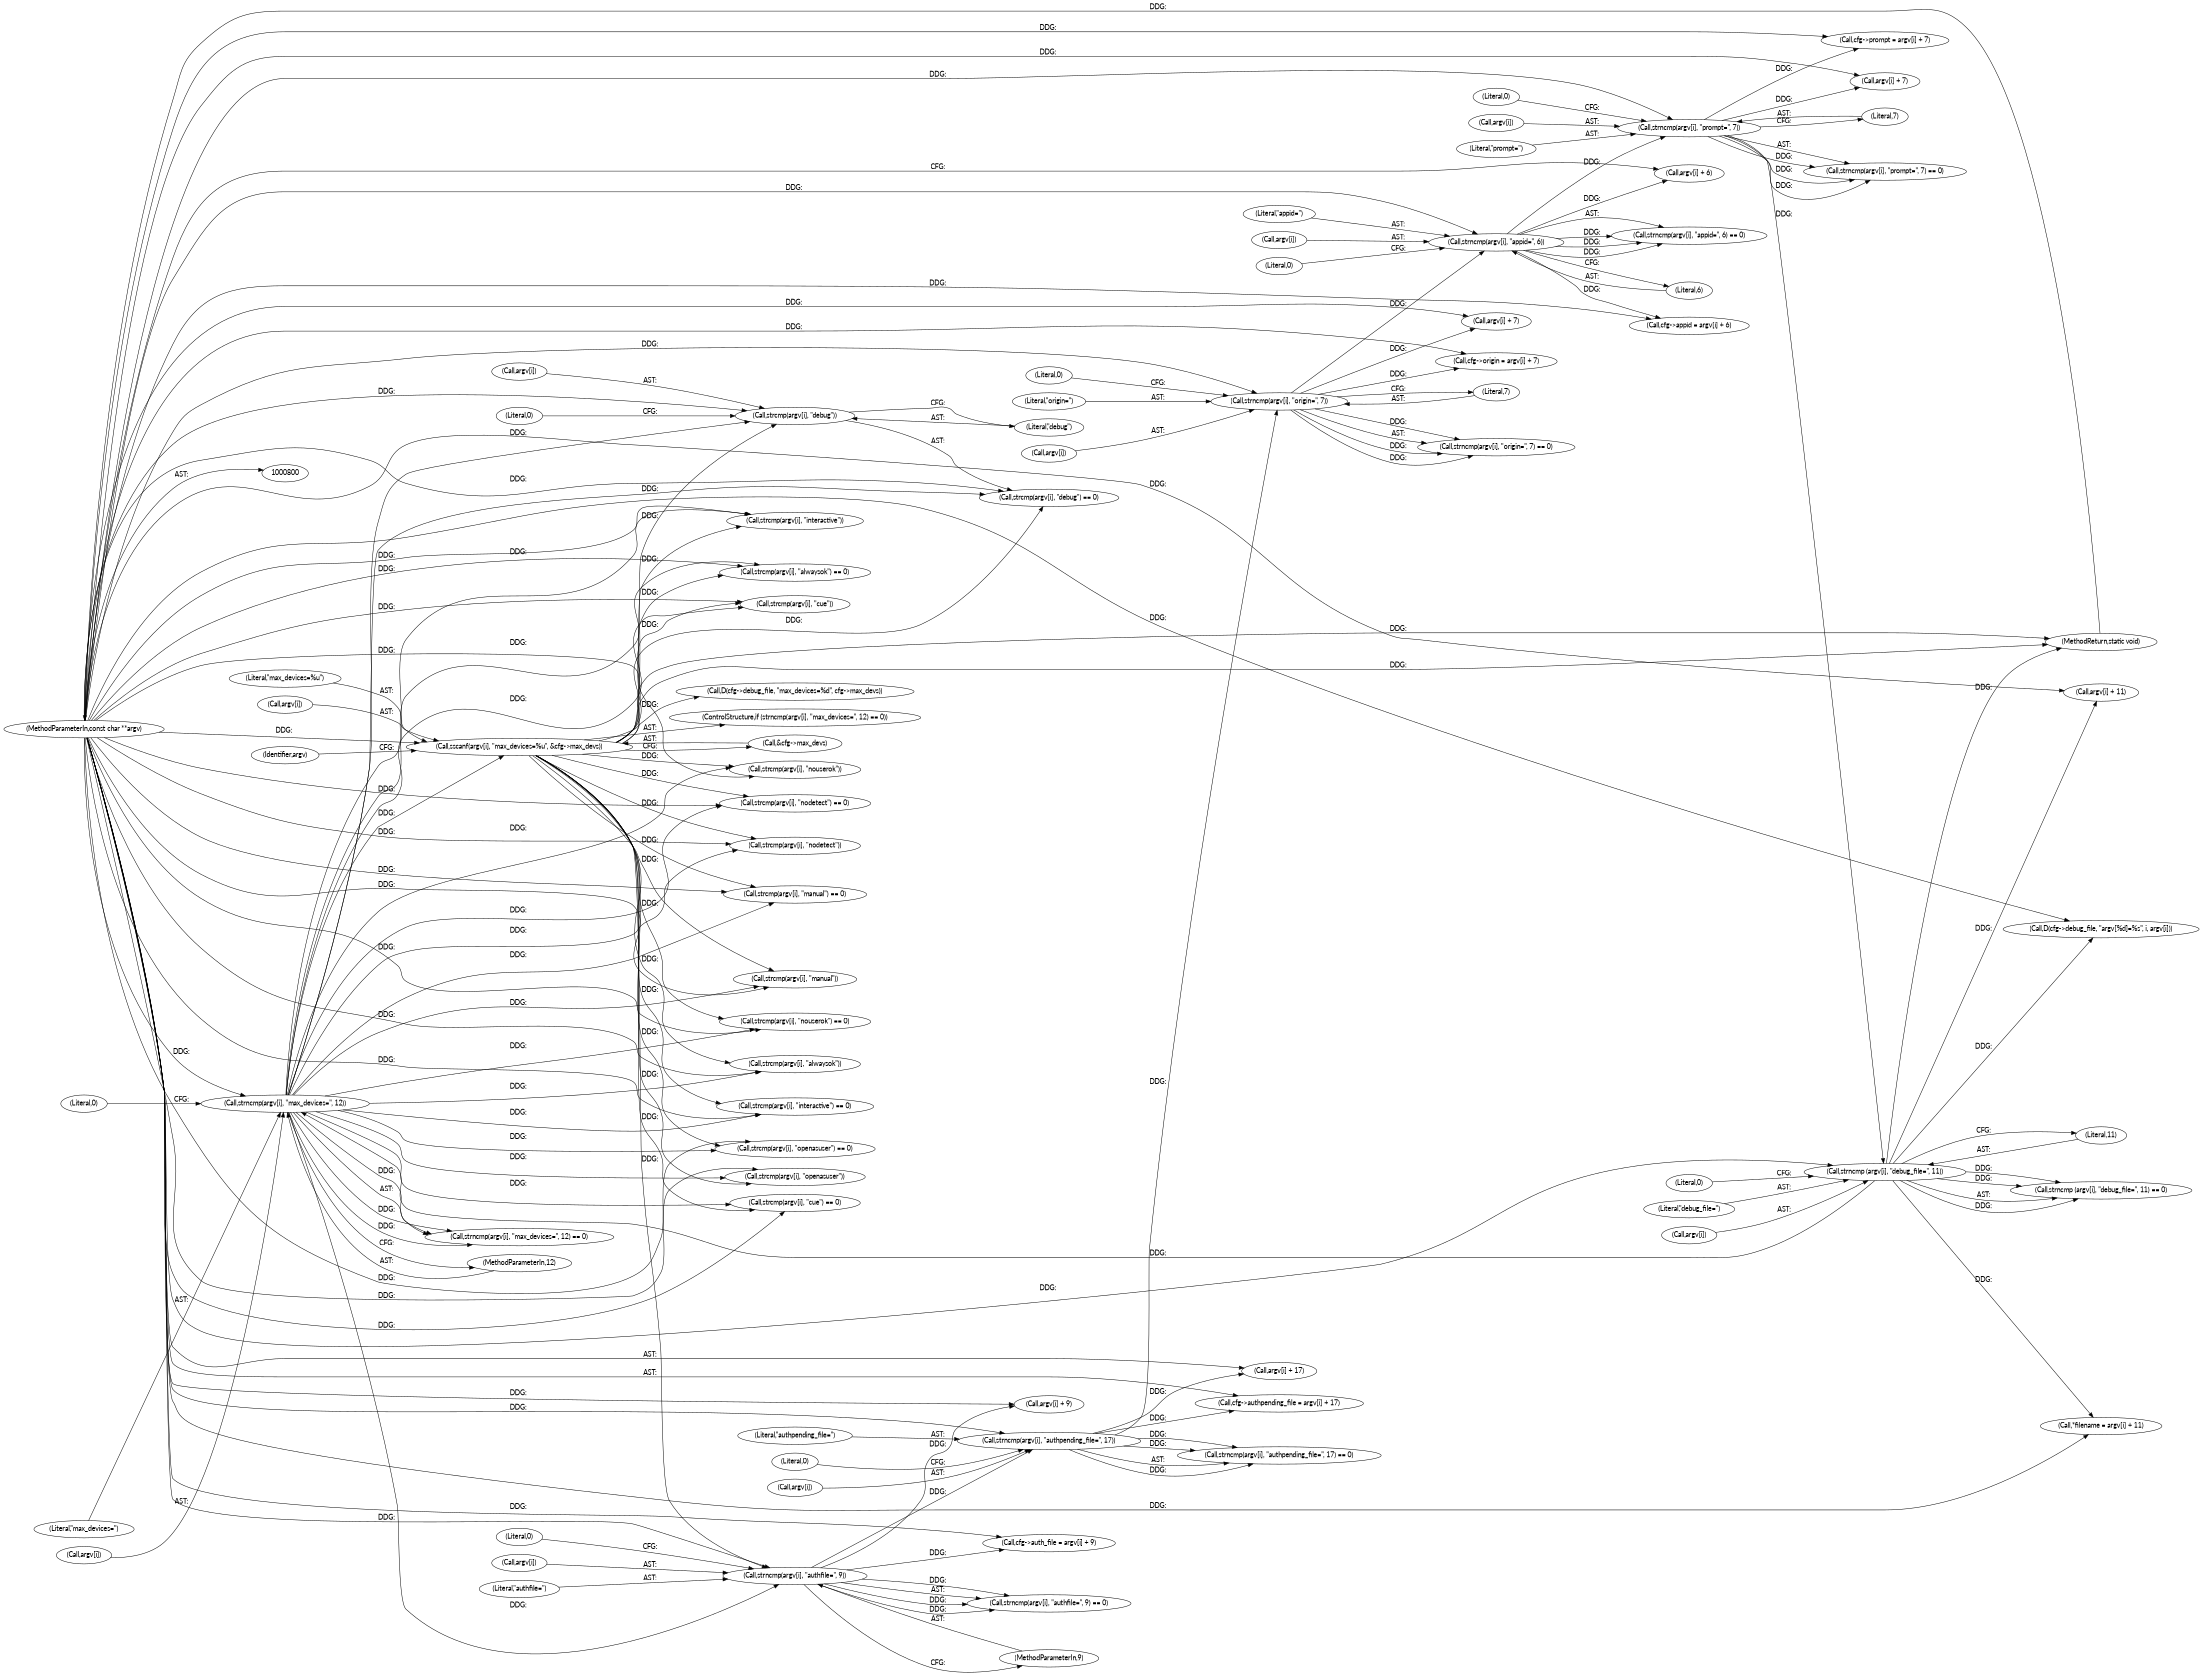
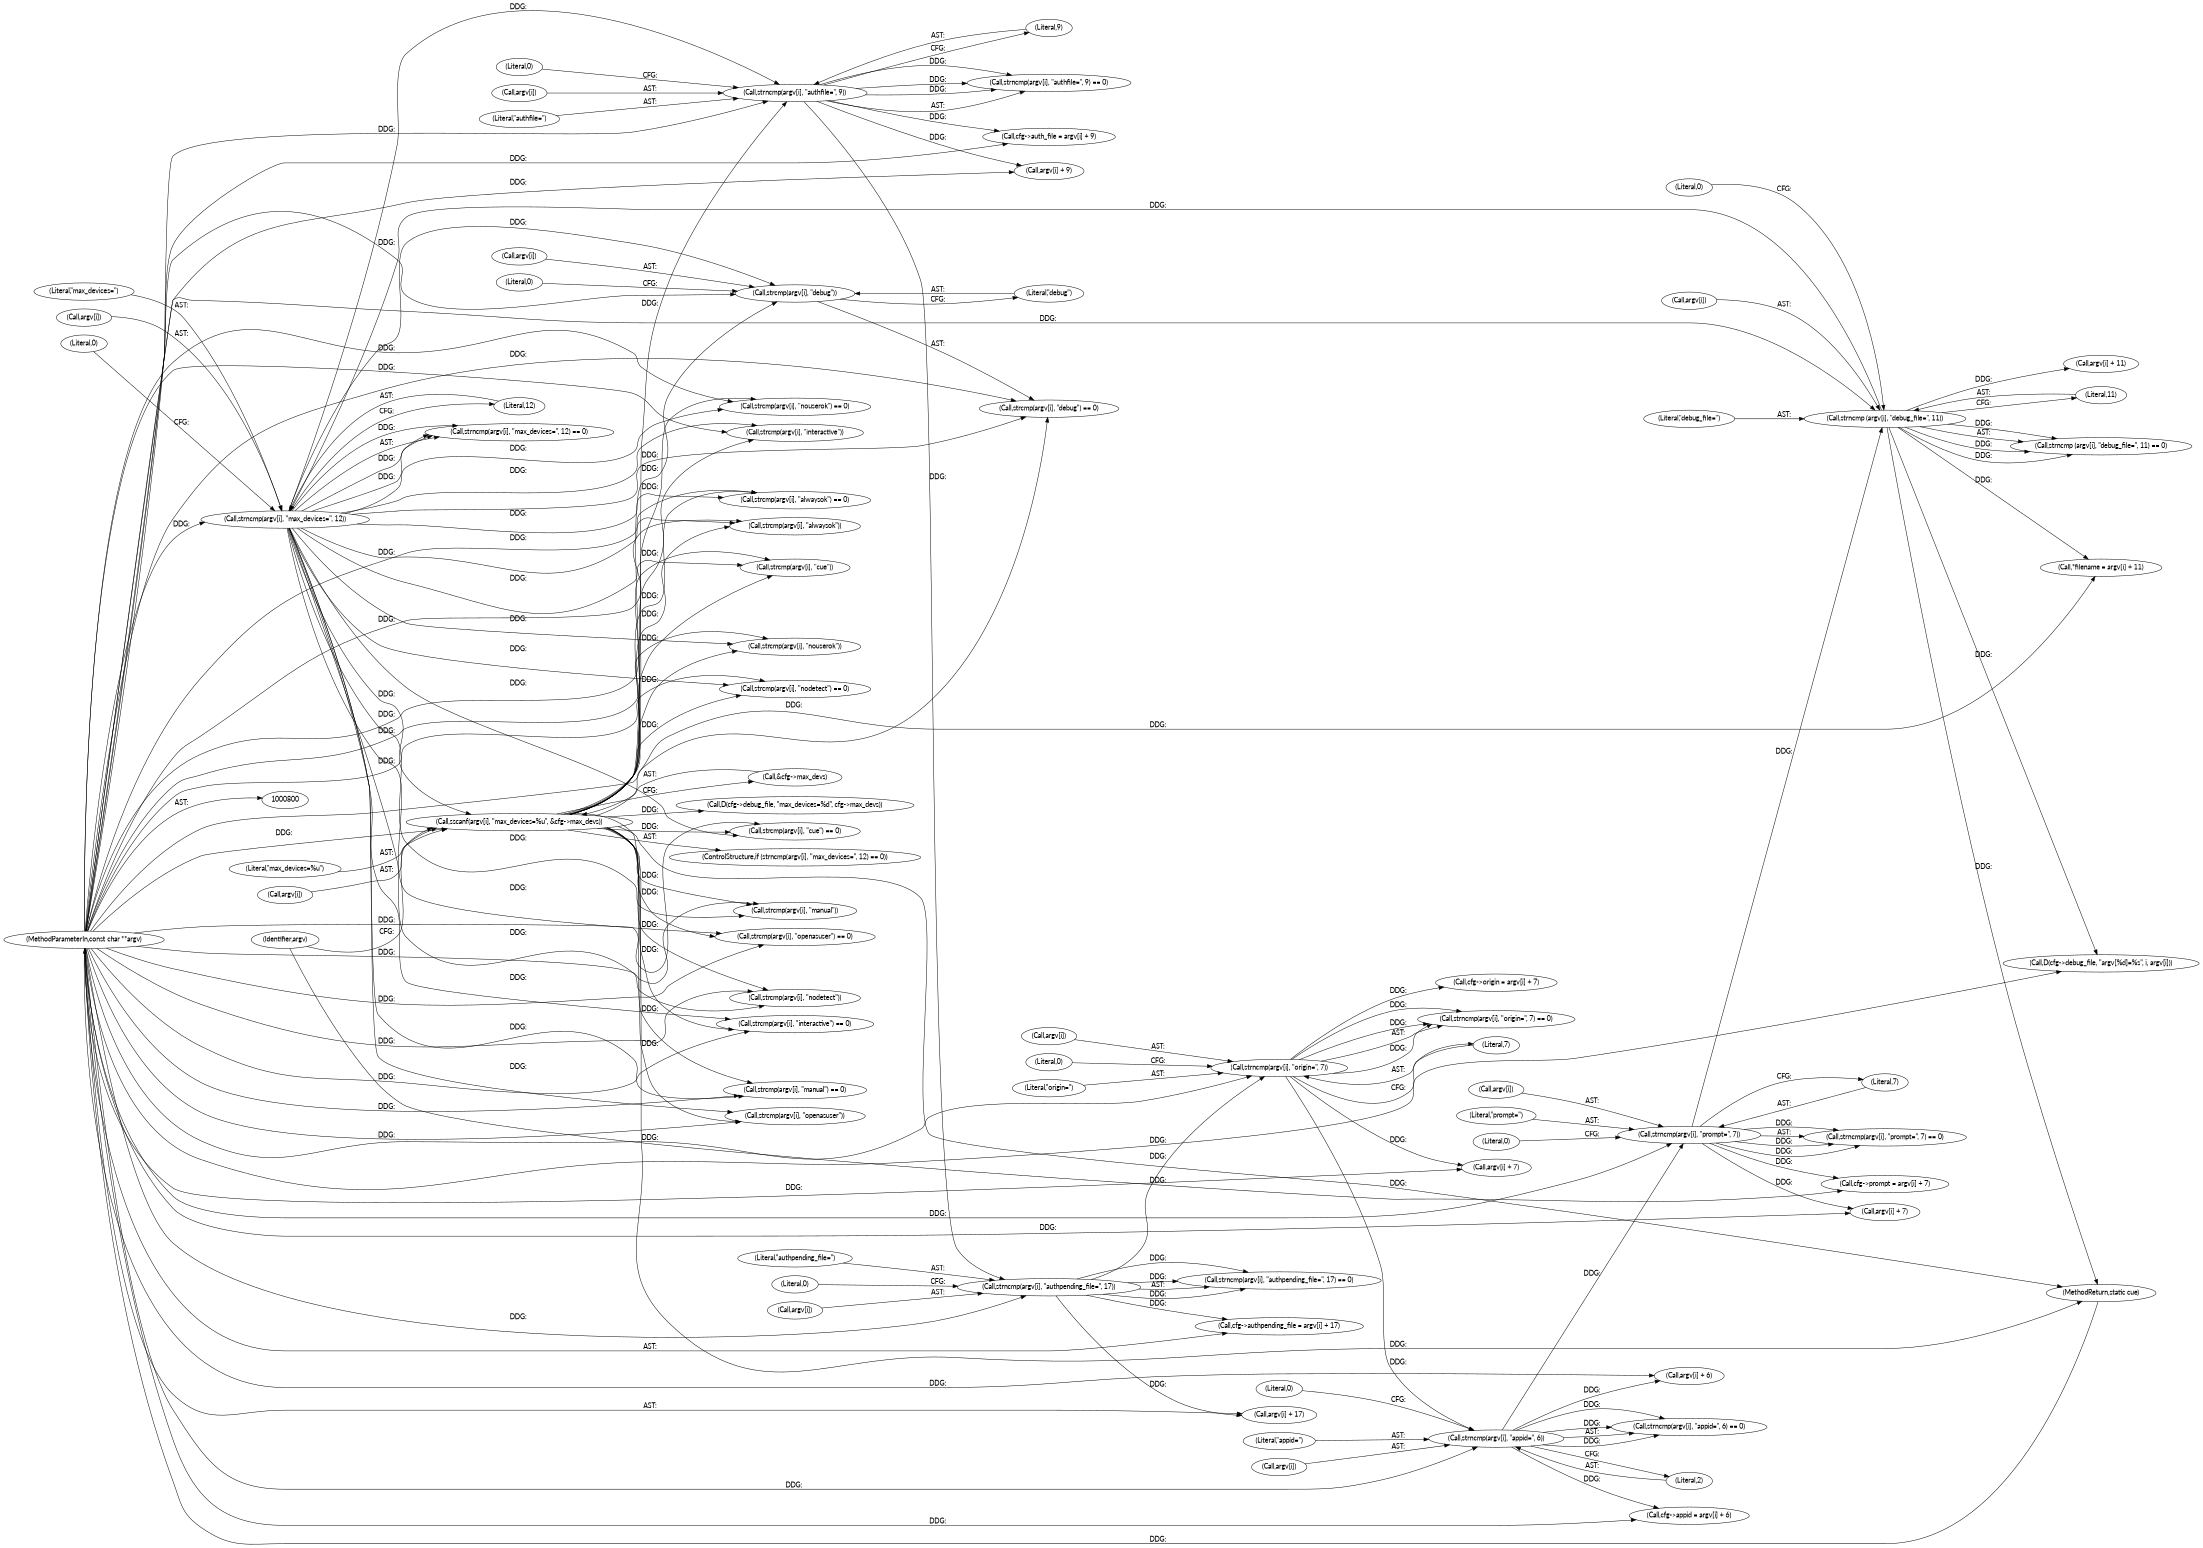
edge "(MethodParameterIn,const char **argv)" -> "(Call,cfg->prompt = argv[i] + 7)": now "(Identifier,argv)" -> "(Call,cfg->prompt = argv[i] + 7)"
edge "(MethodParameterIn,const char **argv)" -> "(Call,argv[i] + 6)": label "CFG: " -> "DDG: "
node "(Literal,6)": label "(Literal,6)" -> "(Literal,2)"
edge "(MethodParameterIn,const char **argv)" -> "(Call,cfg->origin = argv[i] + 7)": removed, label "DDG:"
edge "(MethodParameterIn,const char **argv)" -> "(Call,argv[i] + 11)": removed, label "DDG:"
node "(MethodReturn,static void)": label "(MethodReturn,static void)" -> "(MethodReturn,static cue)"
node "(MethodParameterIn,12)": label "(MethodParameterIn,12)" -> "(Literal,12)"
node "(MethodParameterIn,9)": label "(MethodParameterIn,9)" -> "(Literal,9)"
